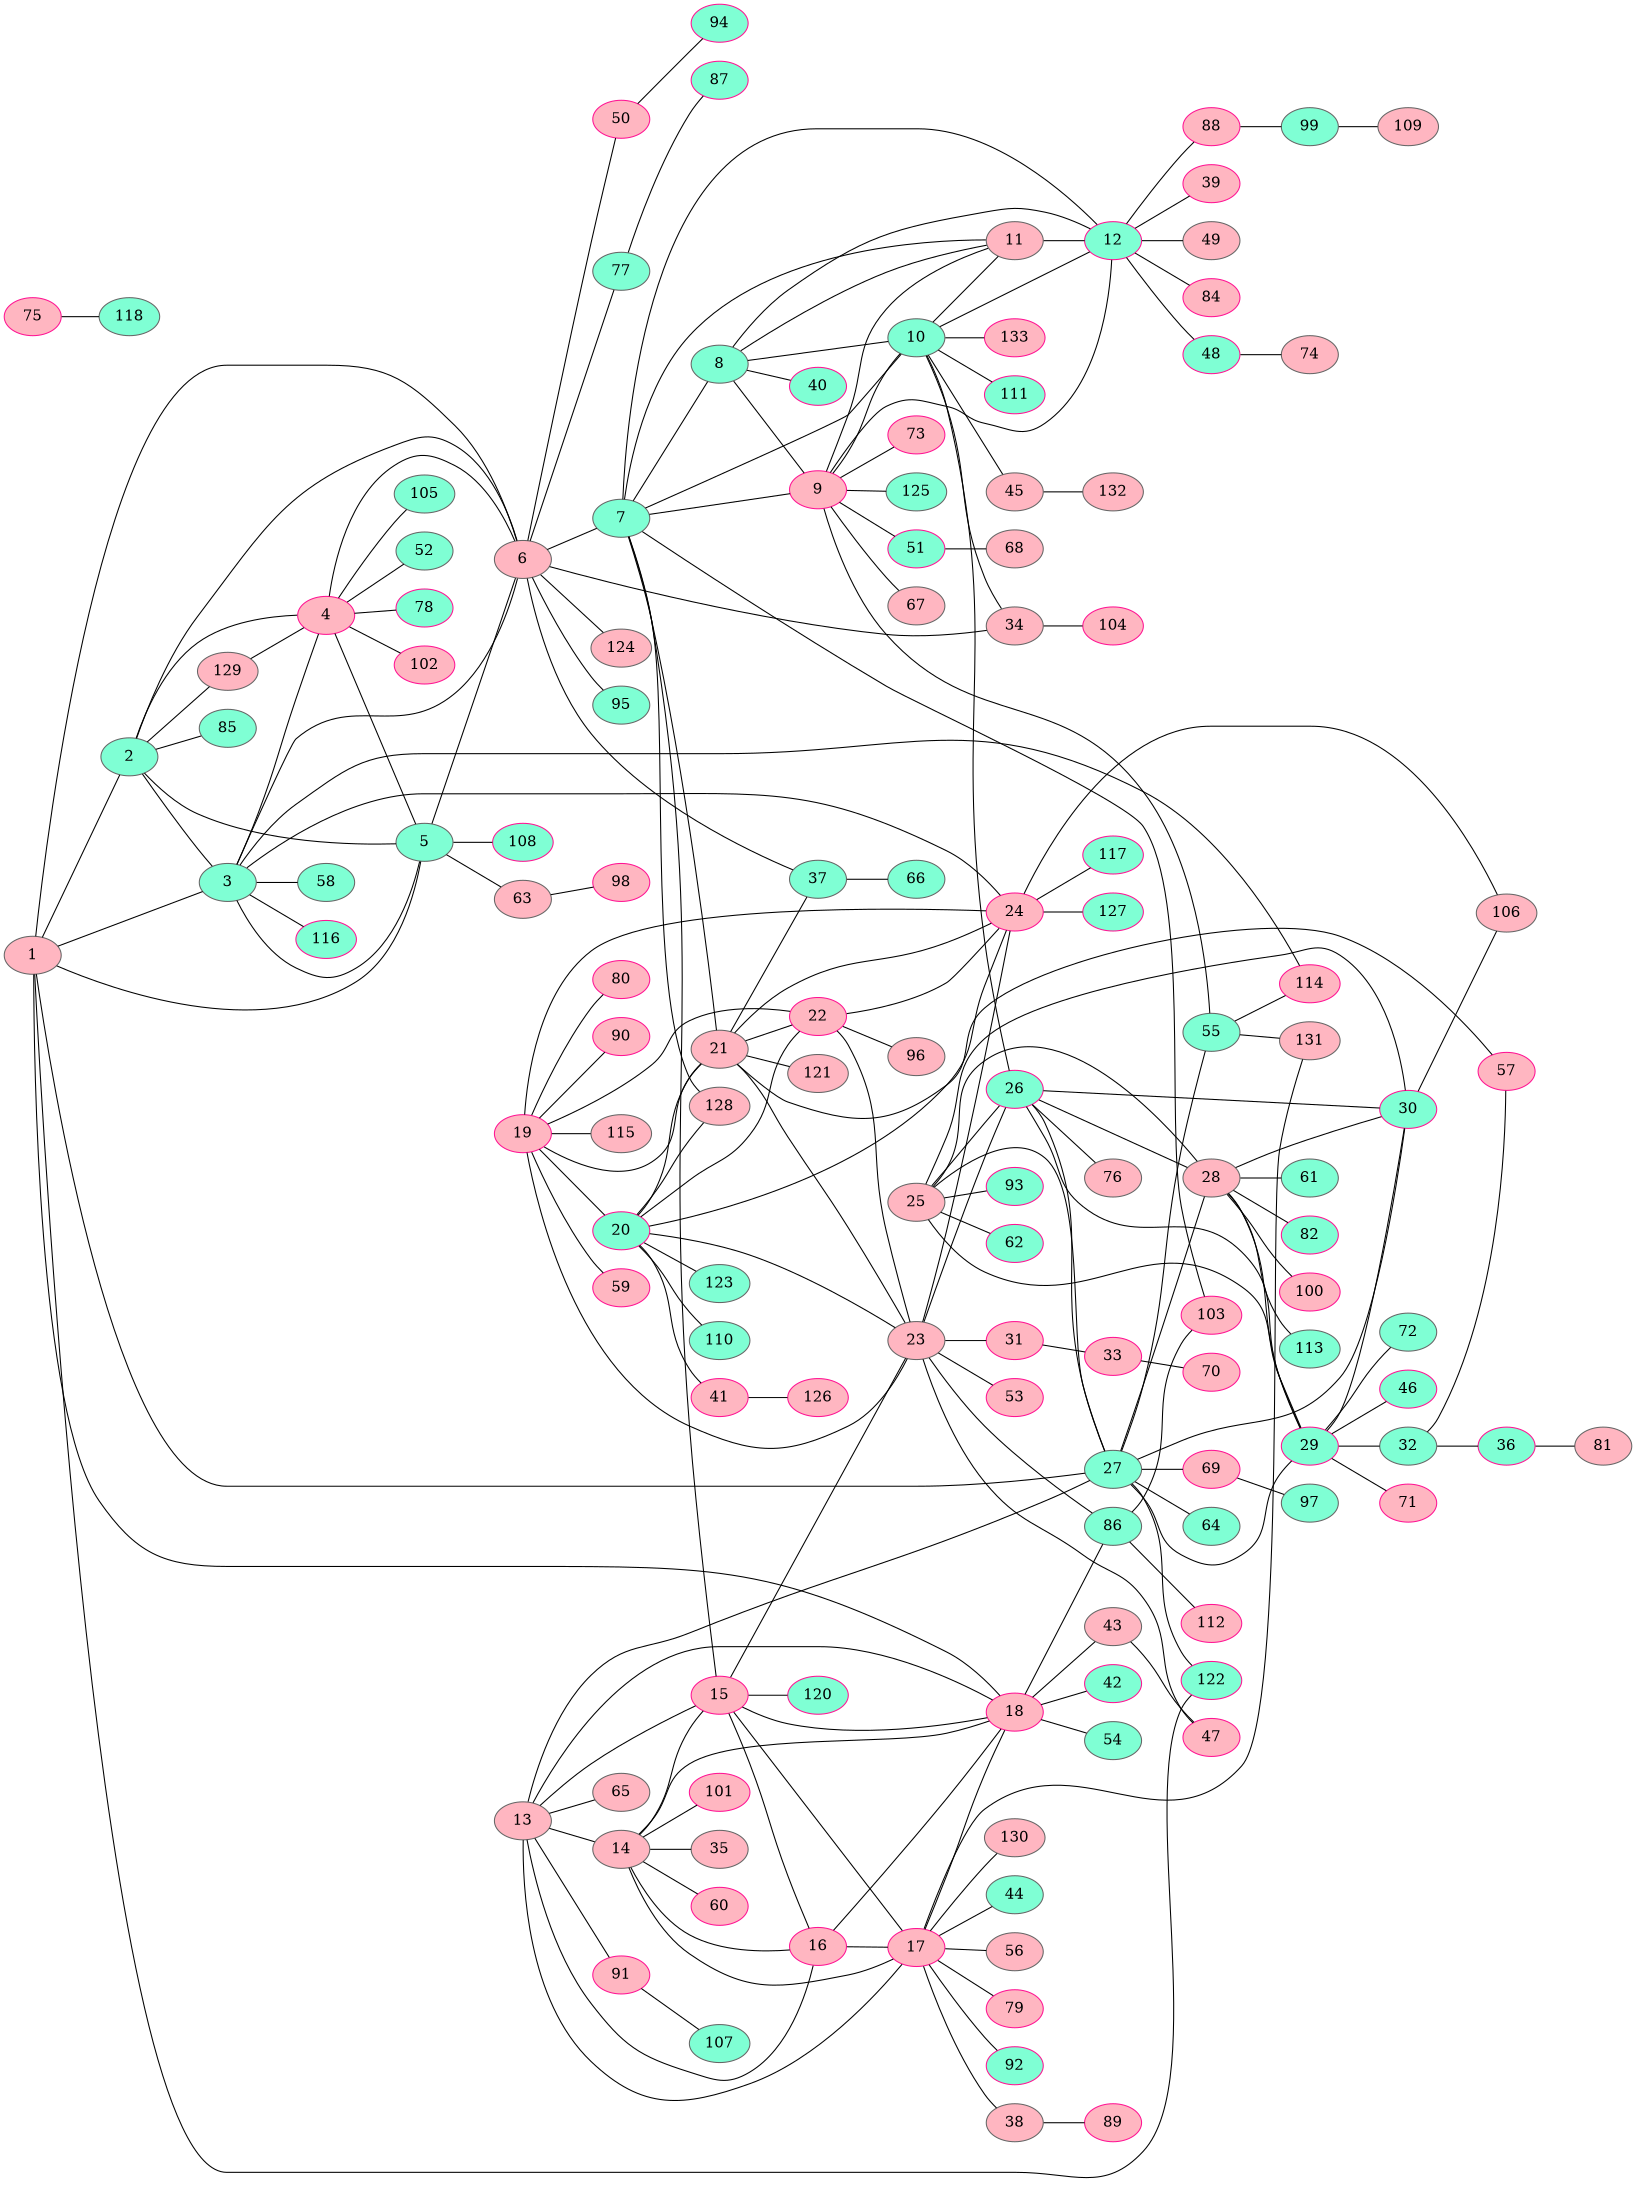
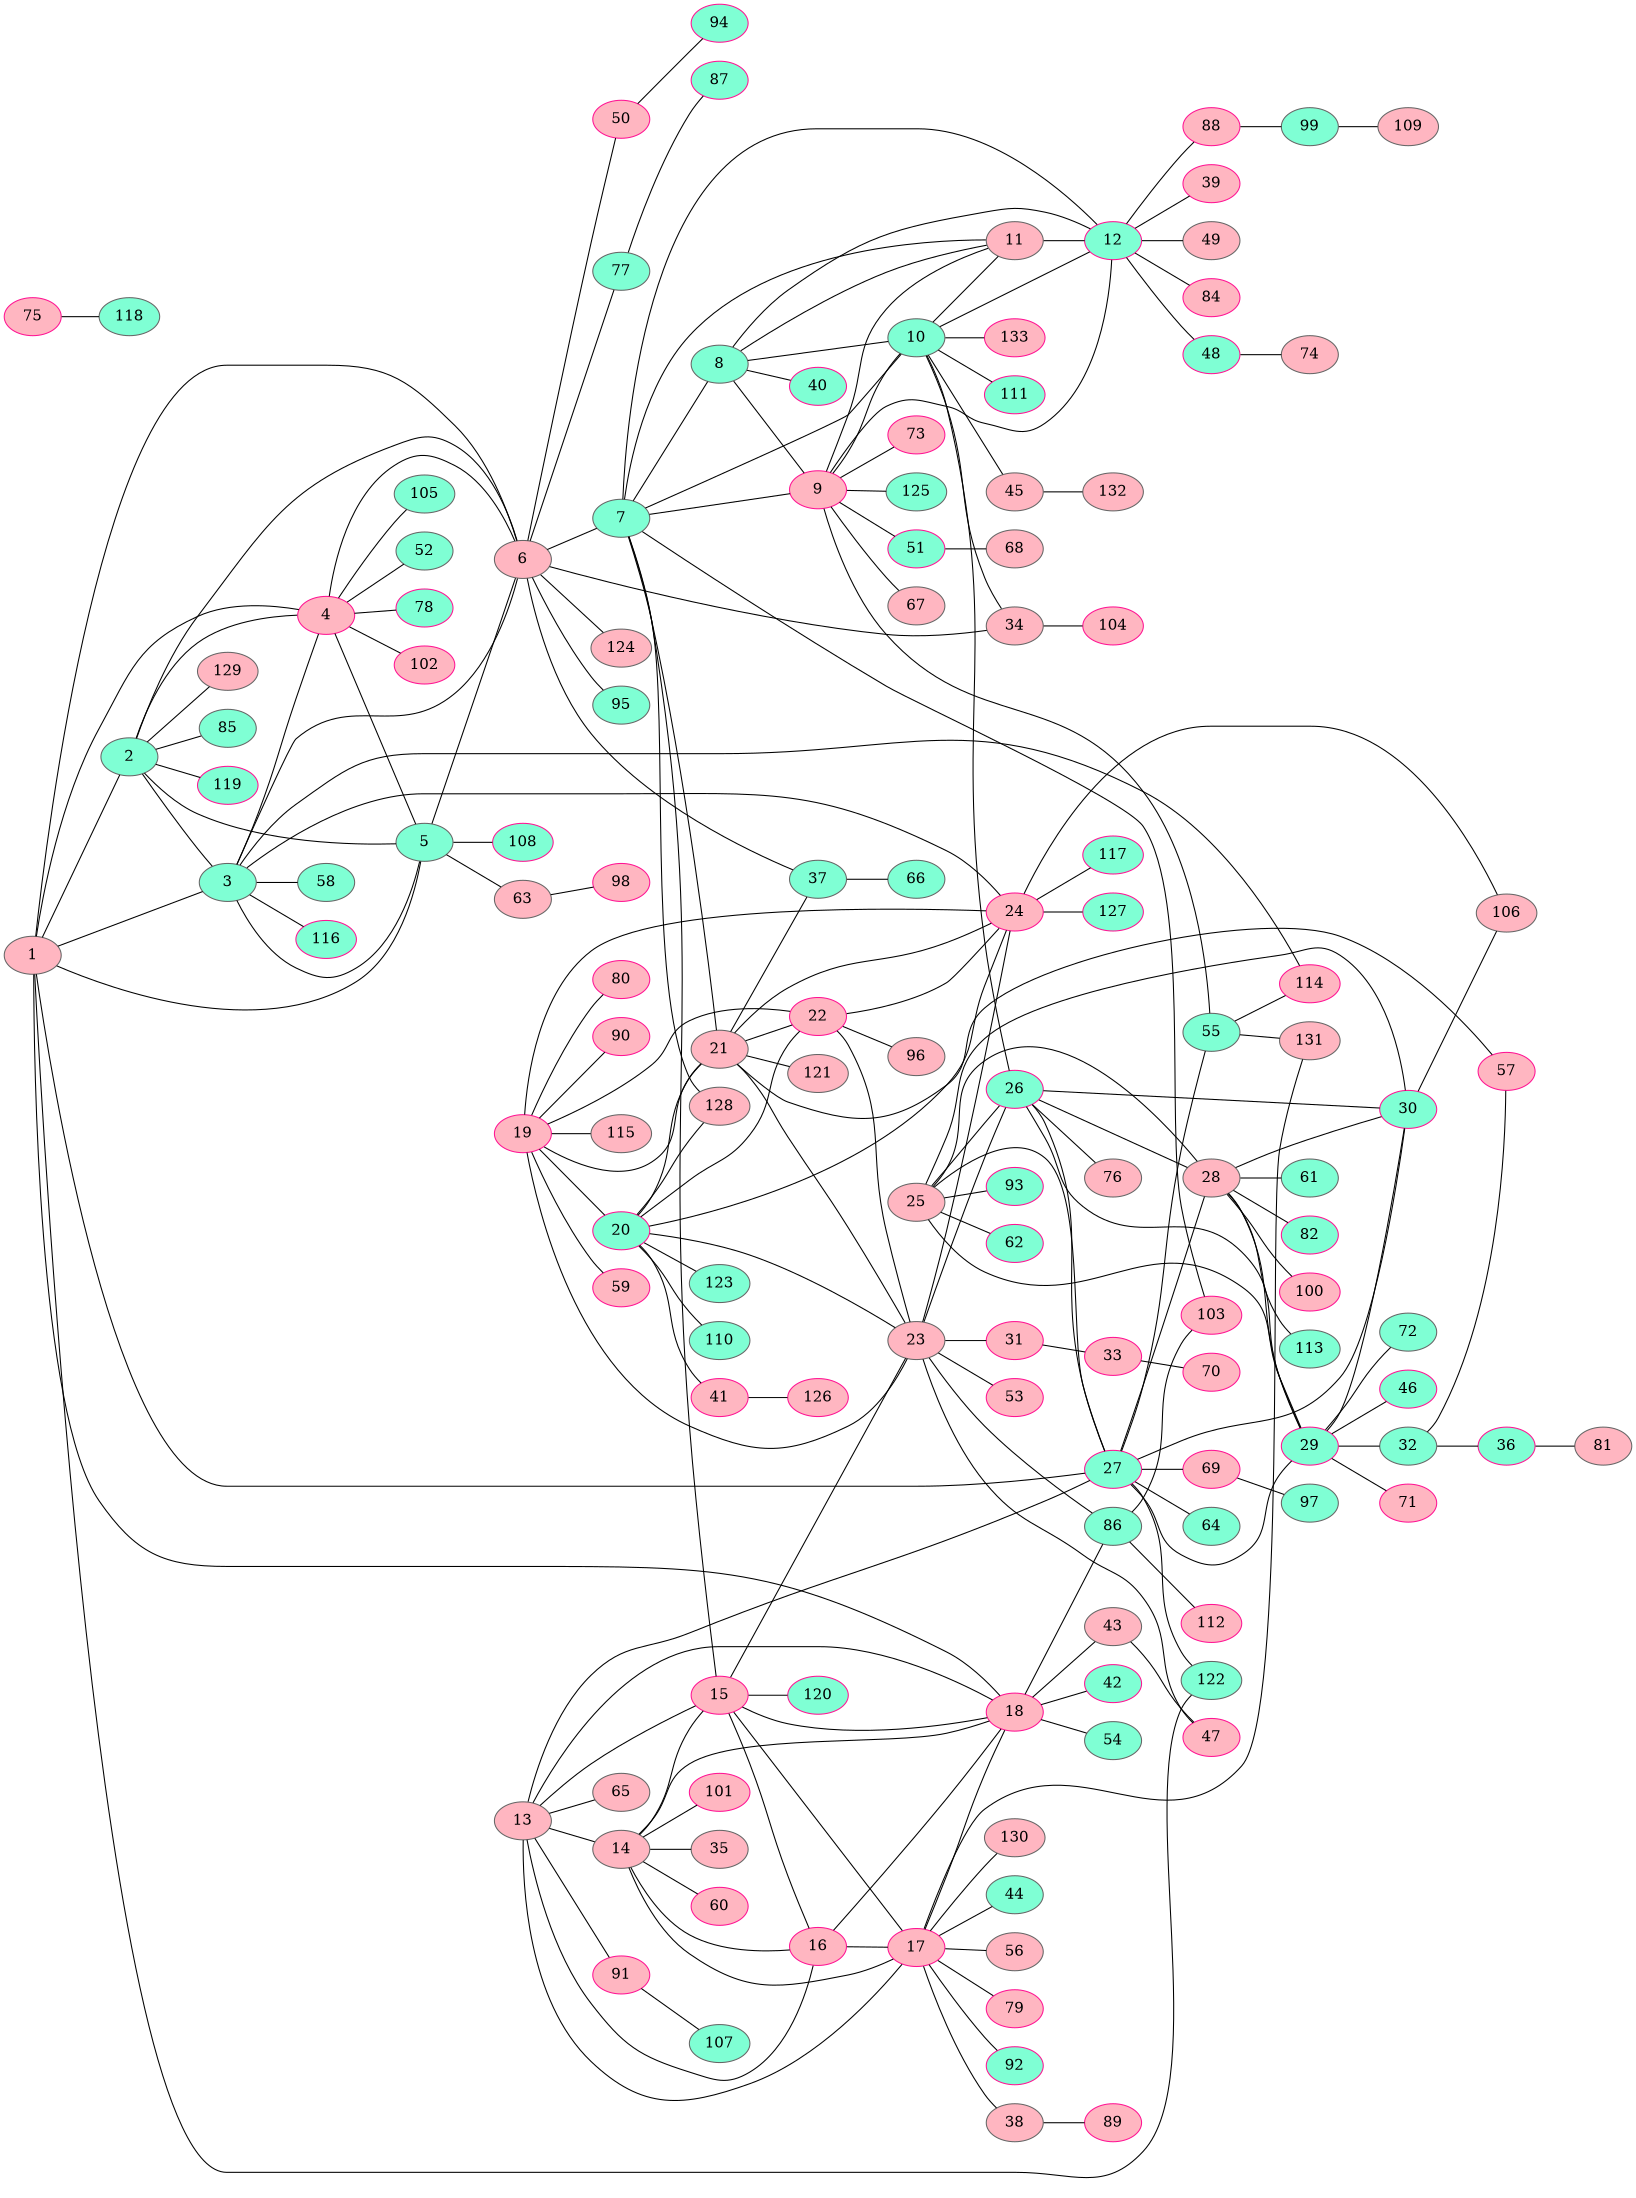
edge "4" -- "129": now "4" -- "1"
node "119": added
node "27": color gray40 -> deeppink
node "122": color deeppink -> gray40
